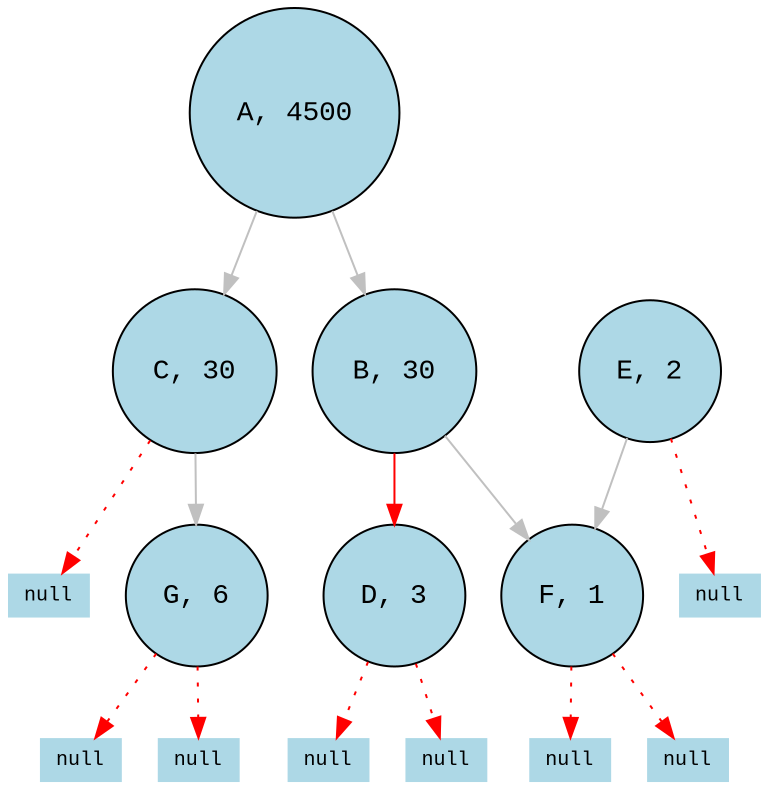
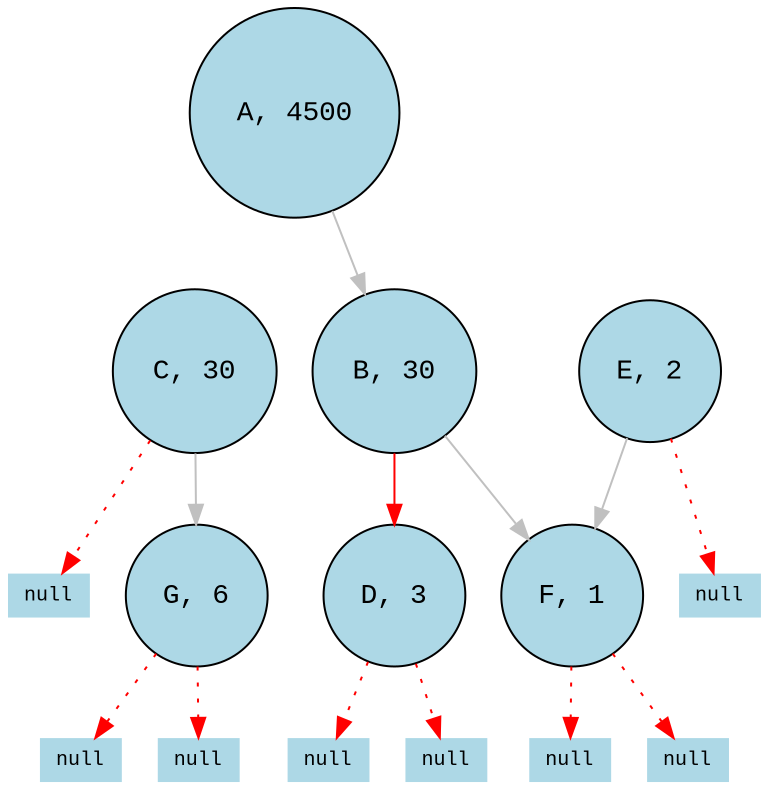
edge "A, 4500" -> "C, 30": removed
